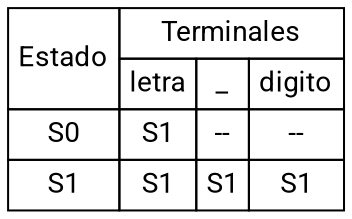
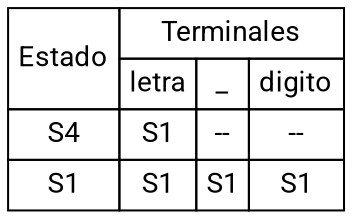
node "Estado": text "S0" -> "S4"
